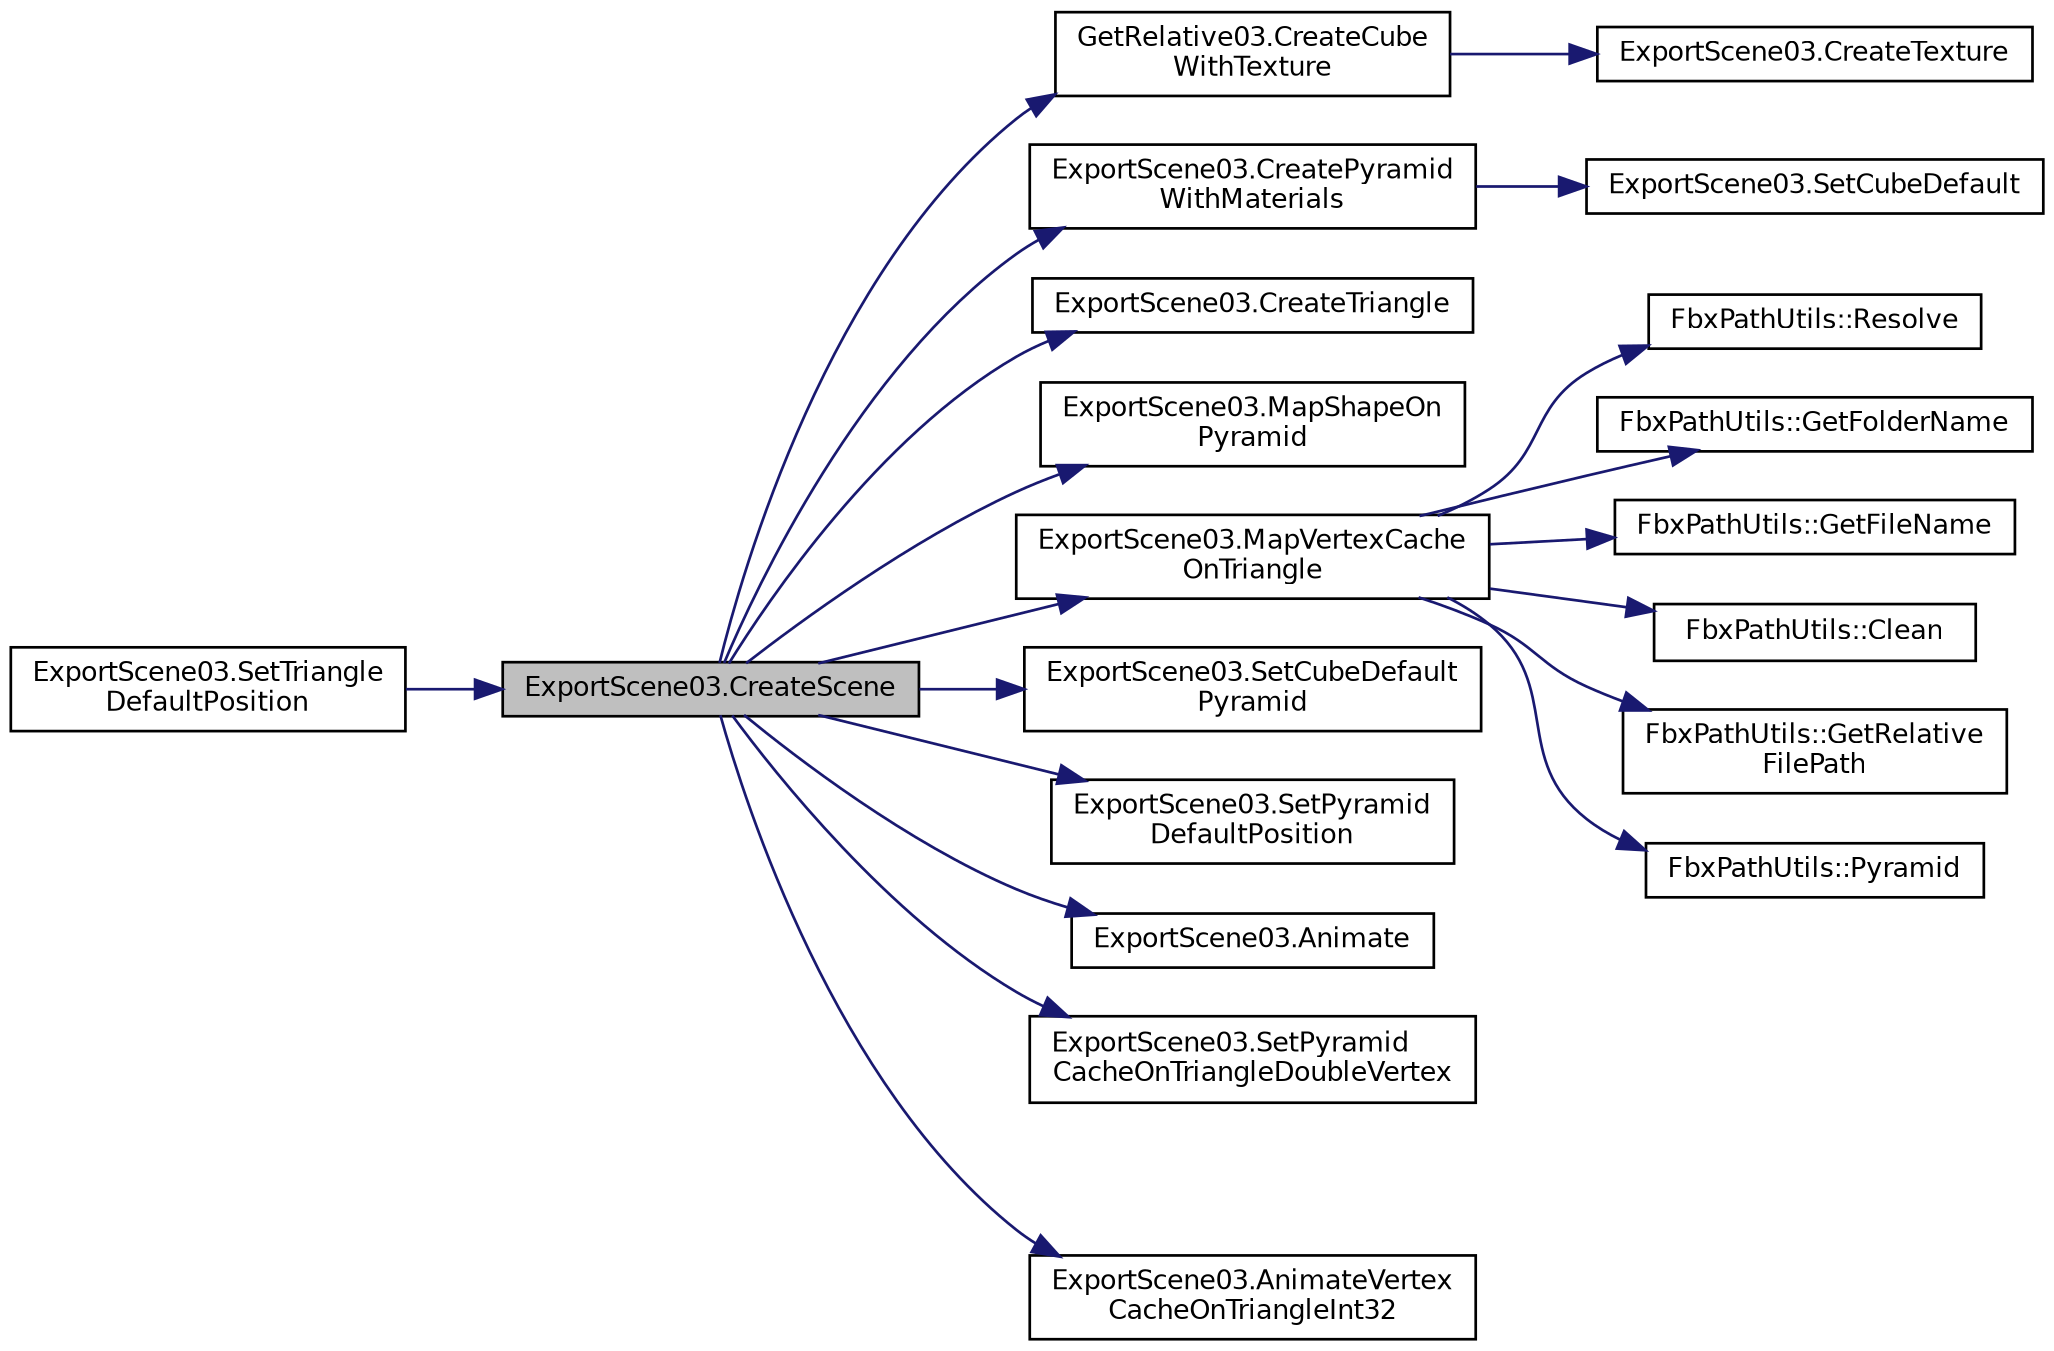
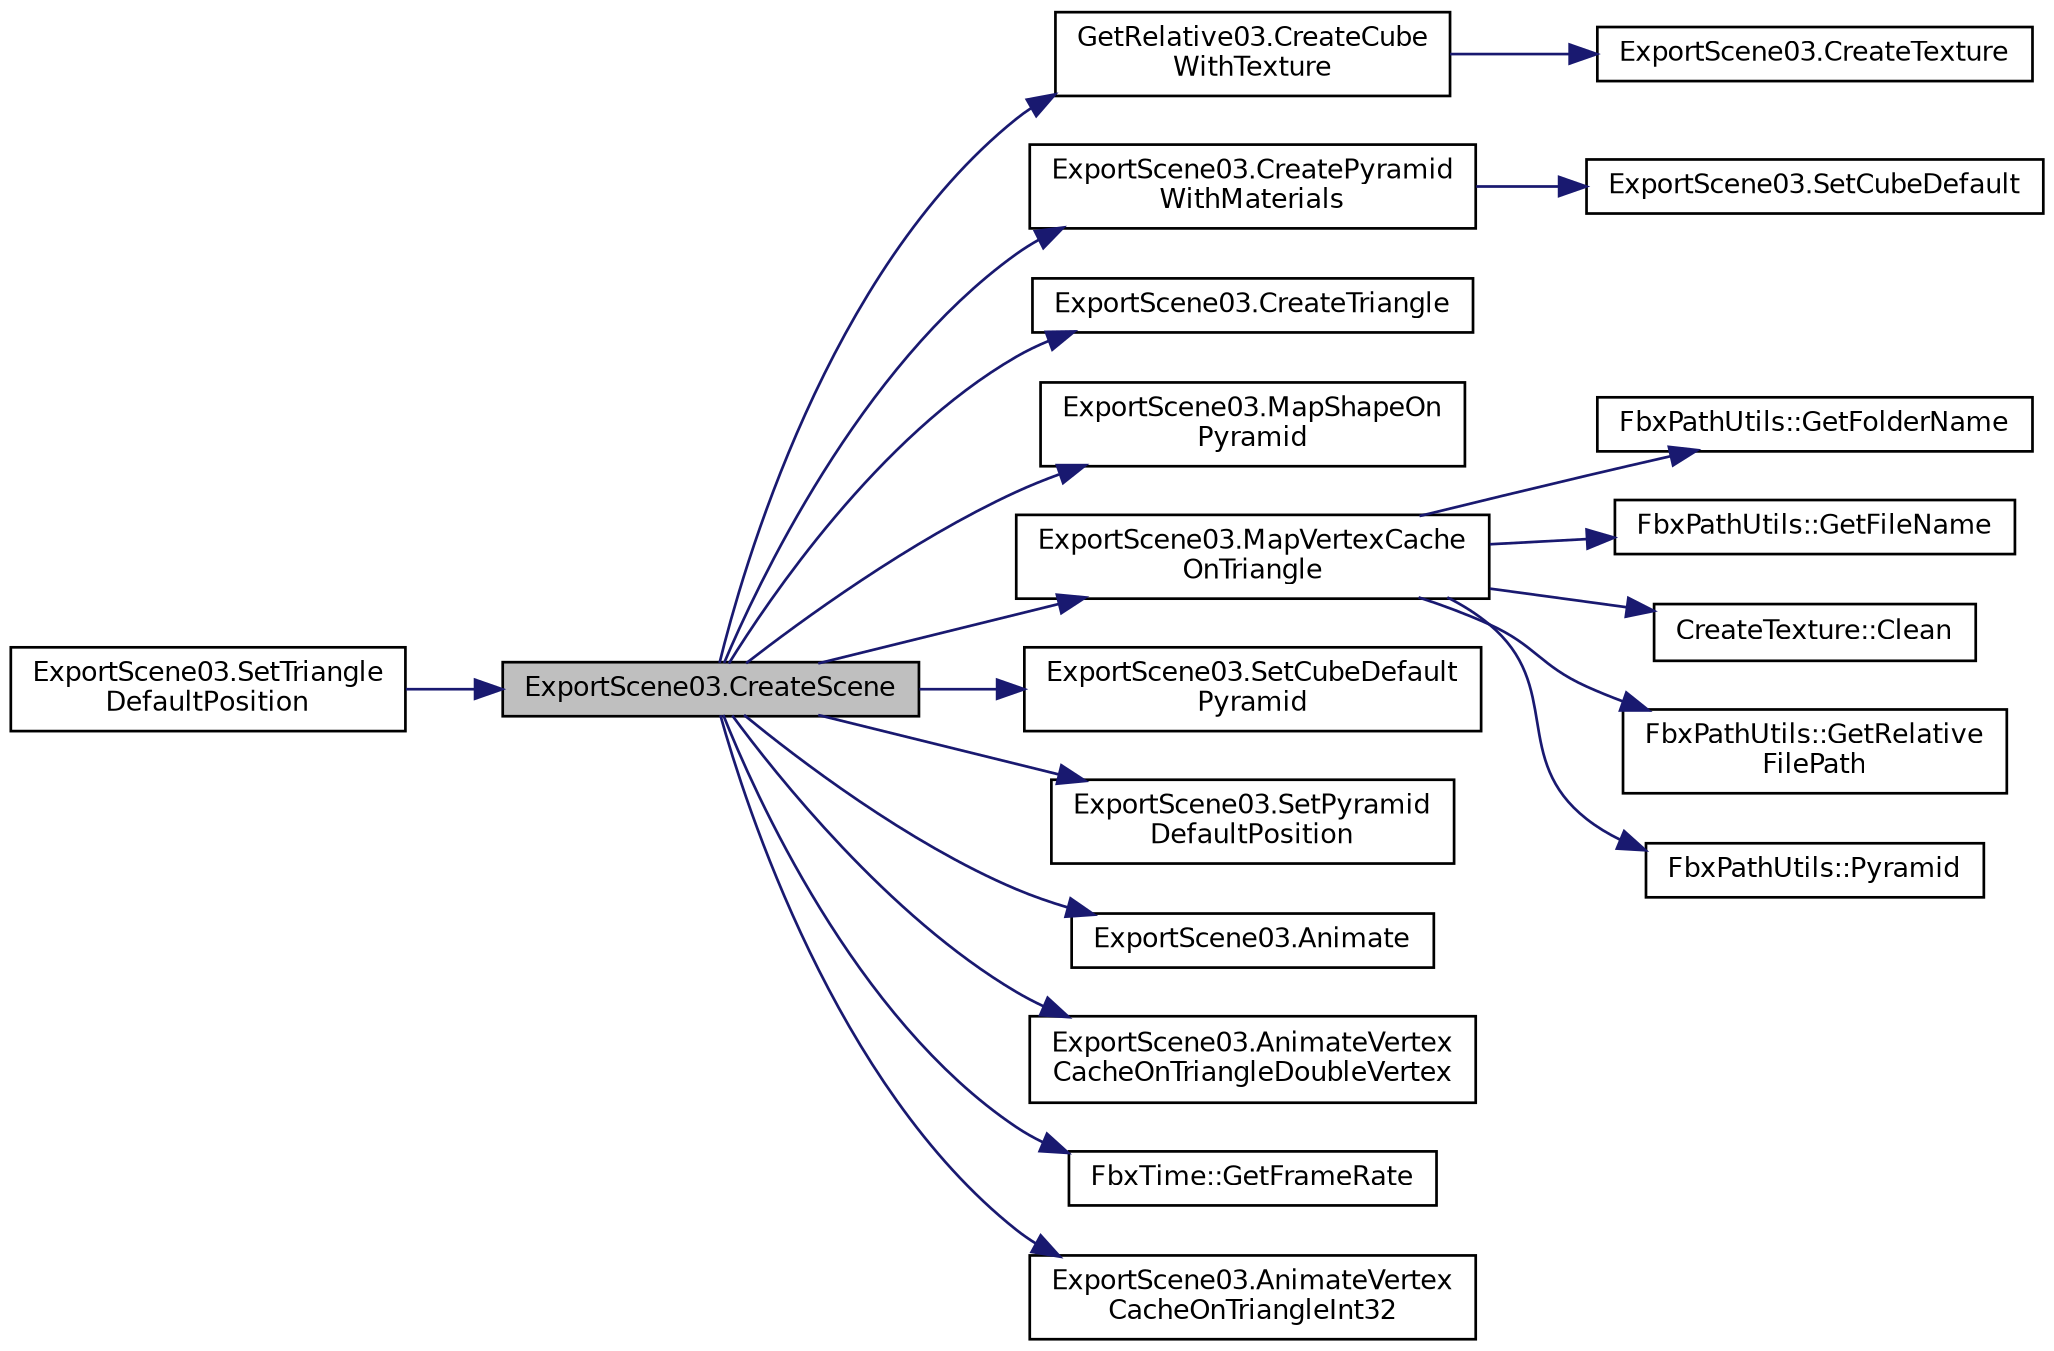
node "FbxPathUtils::Resolve": removed
node "FbxPathUtils::Clean": label "FbxPathUtils::Clean" -> "CreateTexture::Clean"
node "ExportScene03.SetPyramid CacheOnTriangleDoubleVertex": label "ExportScene03.SetPyramid CacheOnTriangleDoubleVertex" -> "ExportScene03.AnimateVertex CacheOnTriangleDoubleVertex"
node "FbxTime::GetFrameRate": added
